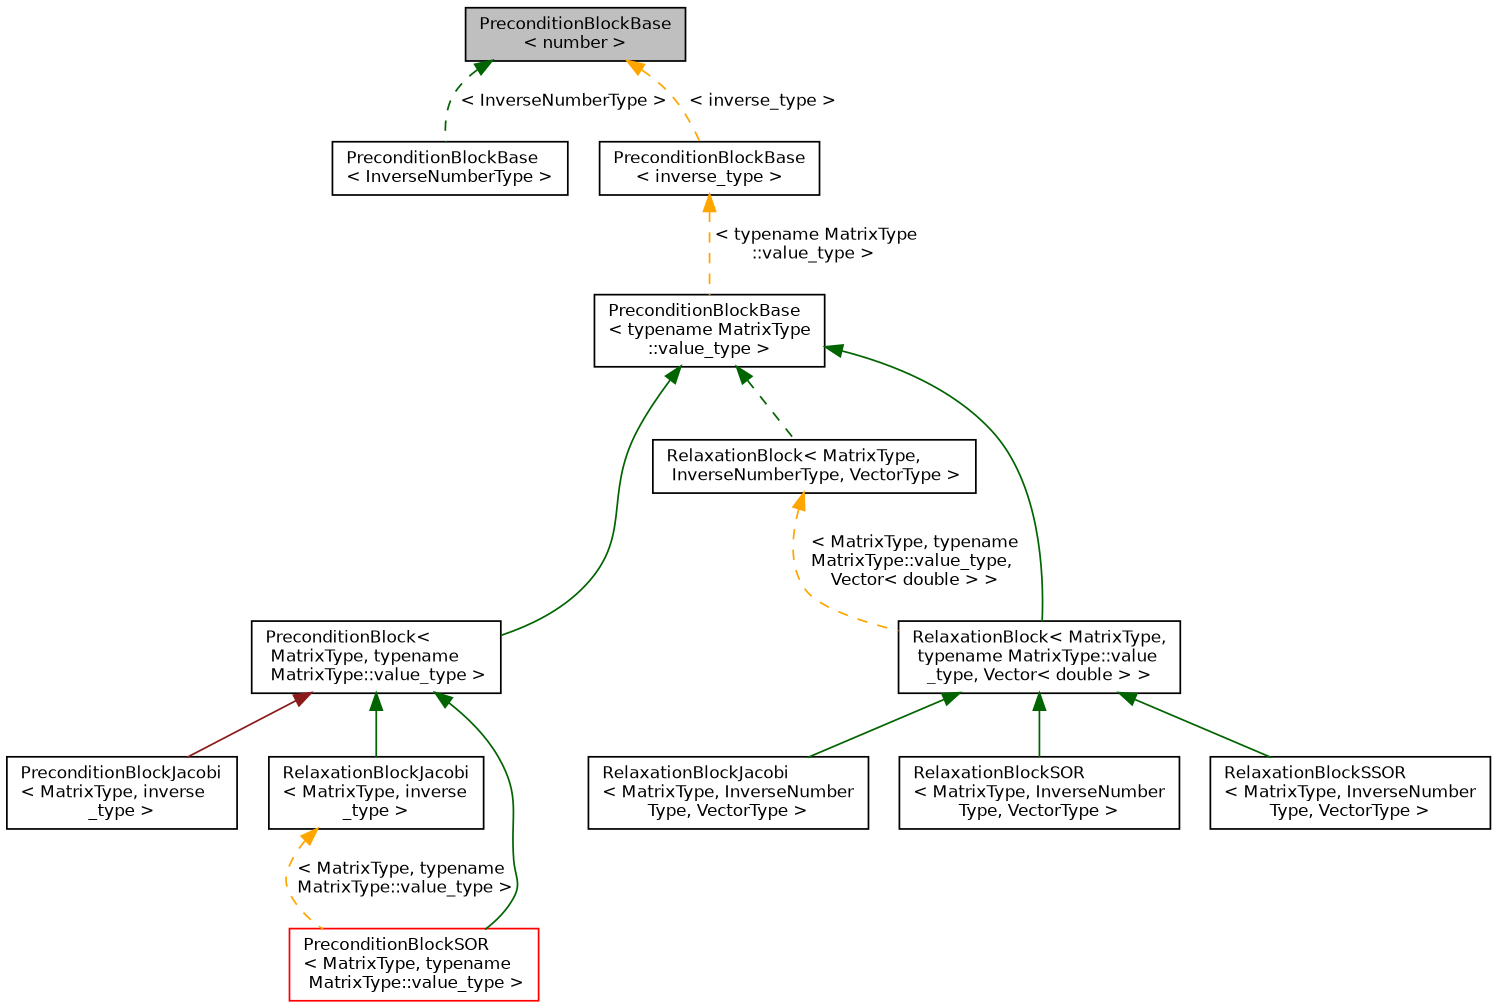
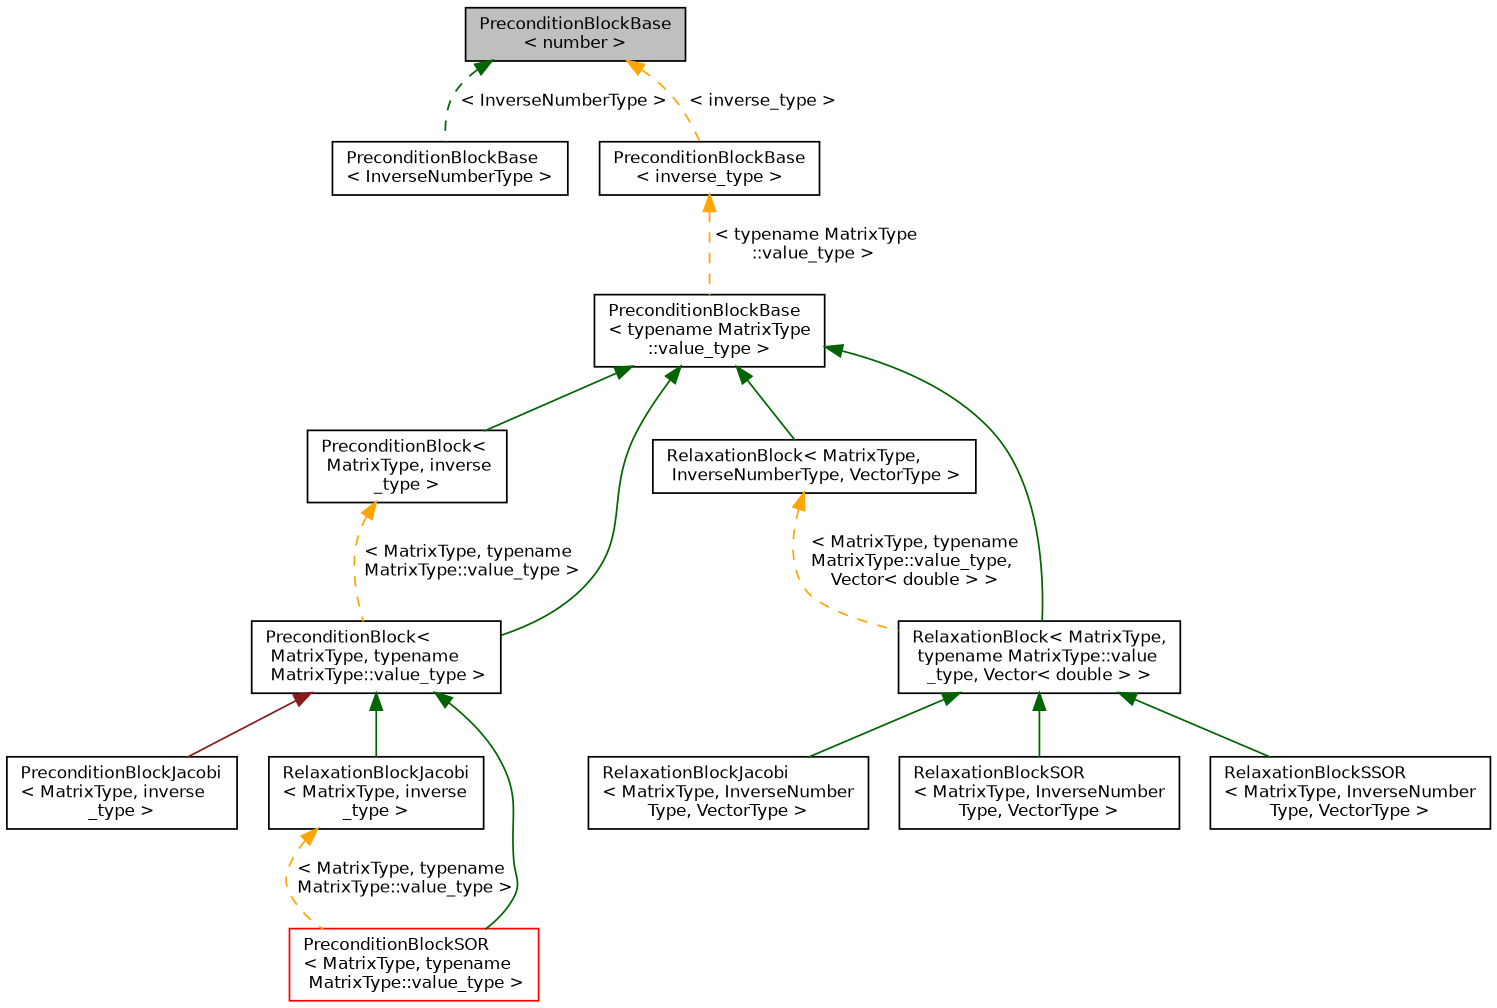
edge "RelaxationBlock< MatrixType, InverseNumberType, VectorType >" -> "PreconditionBlockBase < typename MatrixType ::value_type >": style dashed -> solid
node "PreconditionBlock< MatrixType, inverse _type >": added
